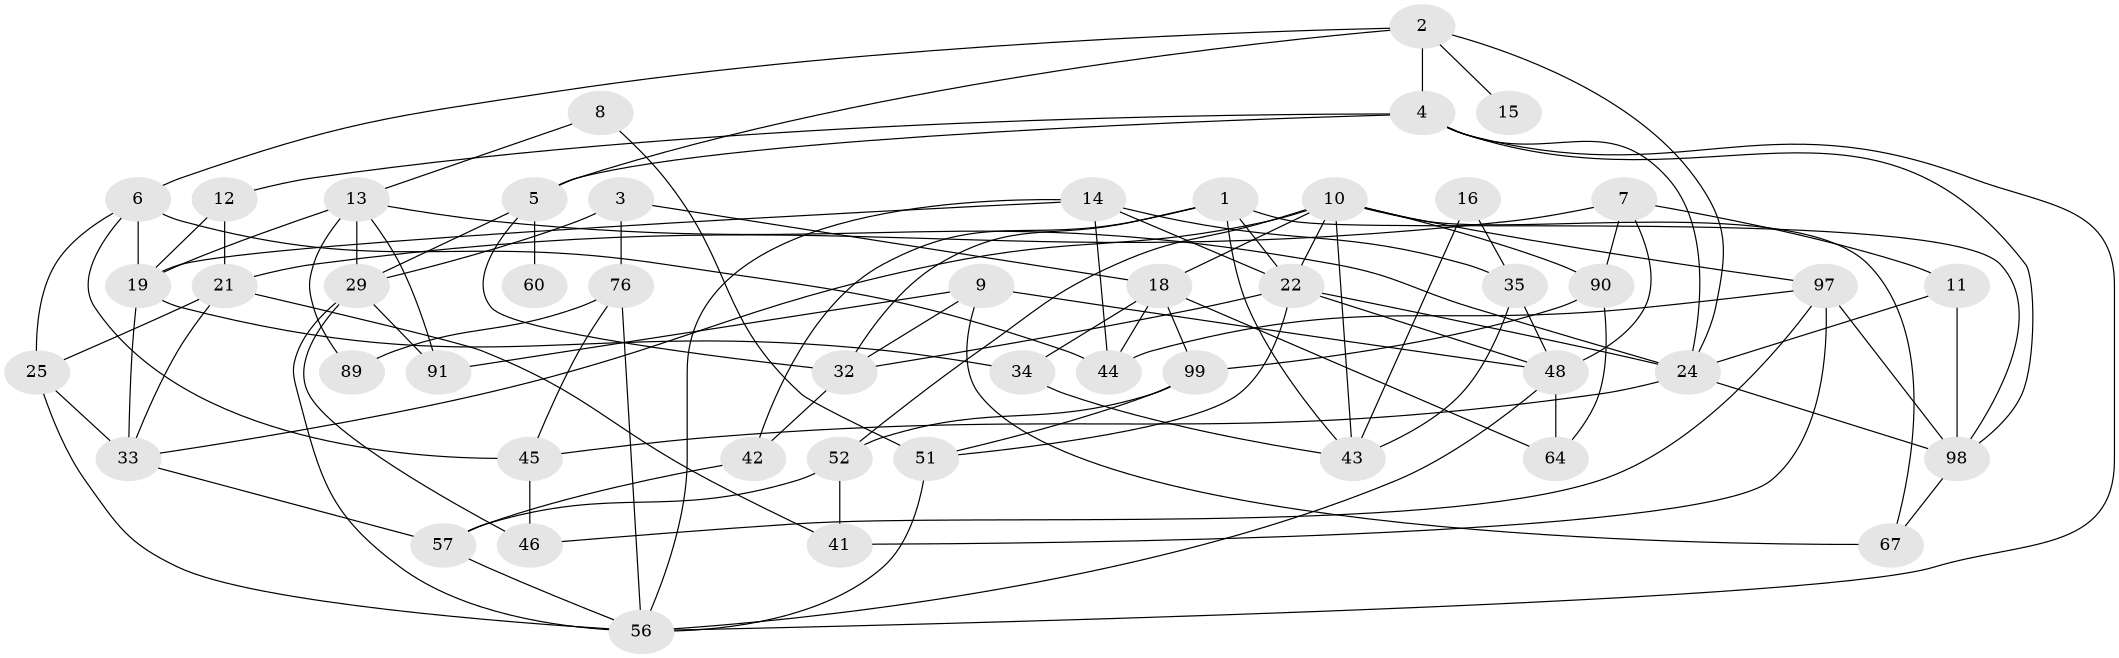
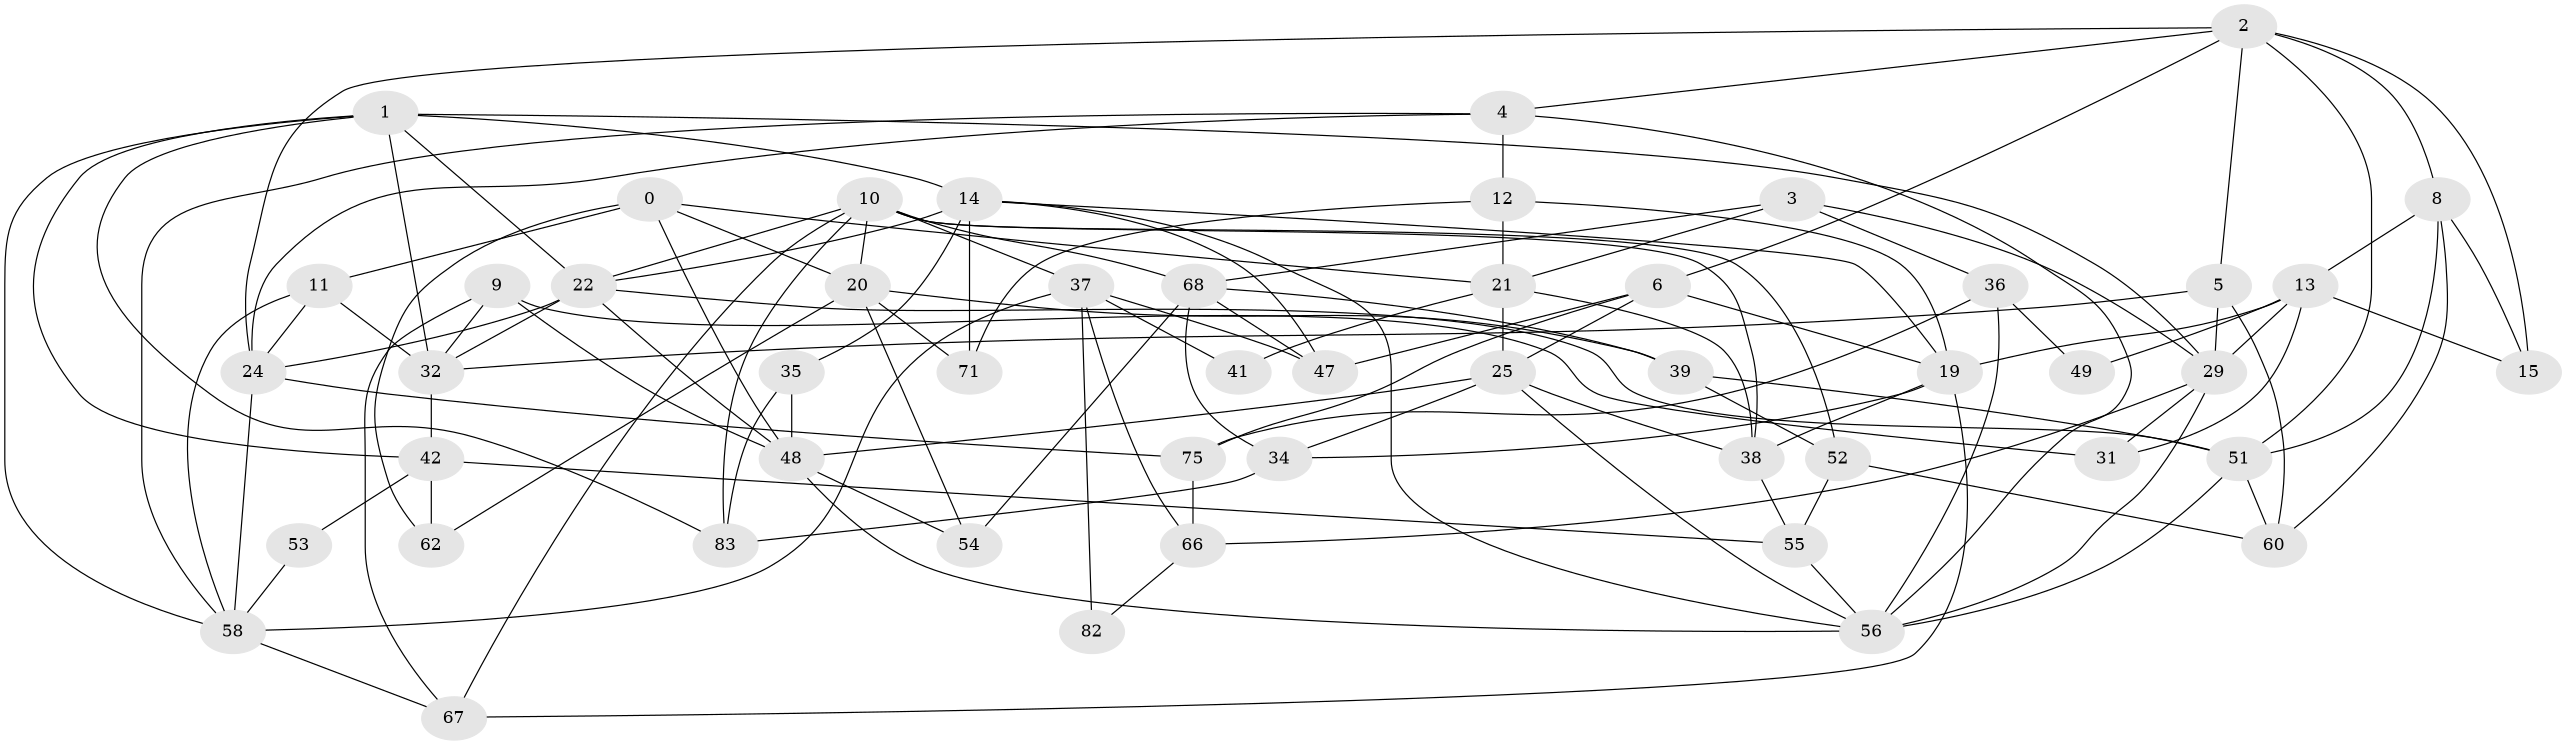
edge "2" -- "8": added
edge "4" -- "5": removed
edge "1" -- "29": added
edge "1" -- "14": added
node "16": removed
node "7": label "7" -> "0"
edge "2" -- "51": added
edge "3" -- "21": added
edge "13" -- "24": now "13" -- "15"
edge "8" -- "15": added
node "76": label "76" -> "36"
node "18": label "18" -> "68"
node "90": label "90" -> "20"
node "97": label "97" -> "37"
edge "11" -- "32": added
node "89": label "89" -> "49"
node "91": label "91" -> "31"
node "71": added
node "44": label "44" -> "47"
node "99": label "99" -> "39"
edge "8" -- "60": added
edge "25" -- "34": added
edge "25" -- "48": added
node "33": label "33" -> "38"
node "45": label "45" -> "75"
node "43": label "43" -> "83"
node "64": label "64" -> "54"
node "98": label "98" -> "58"
edge "52" -- "41": now "52" -- "60"
edge "51" -- "60": added
node "53": added
node "62": added
node "57": label "57" -> "55"
node "46": label "46" -> "66"
node "82": added
edge "19" -- "67": added
